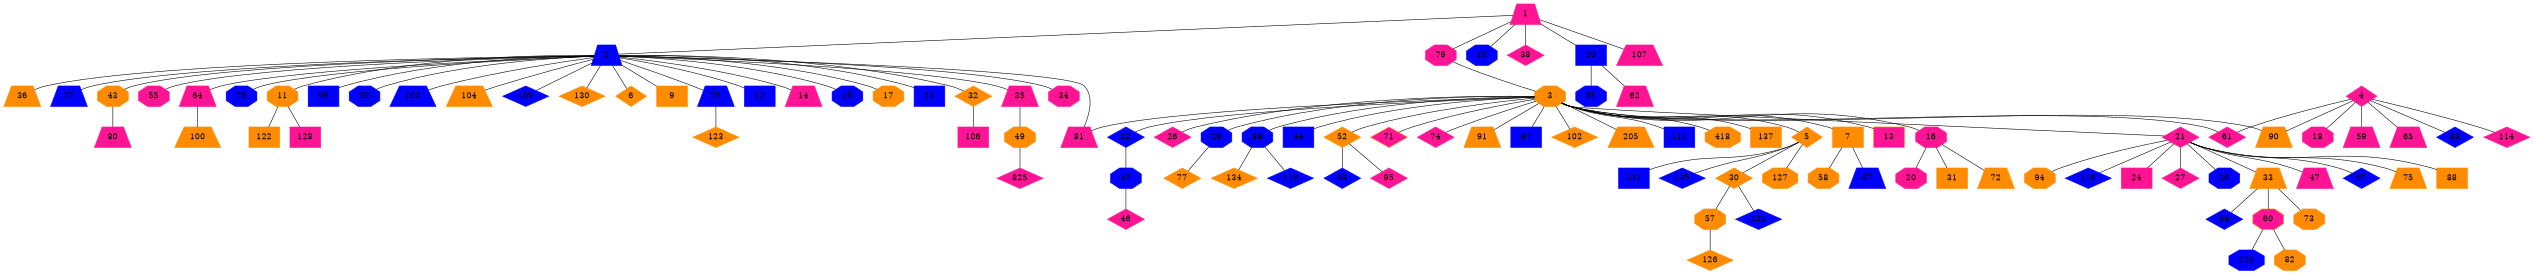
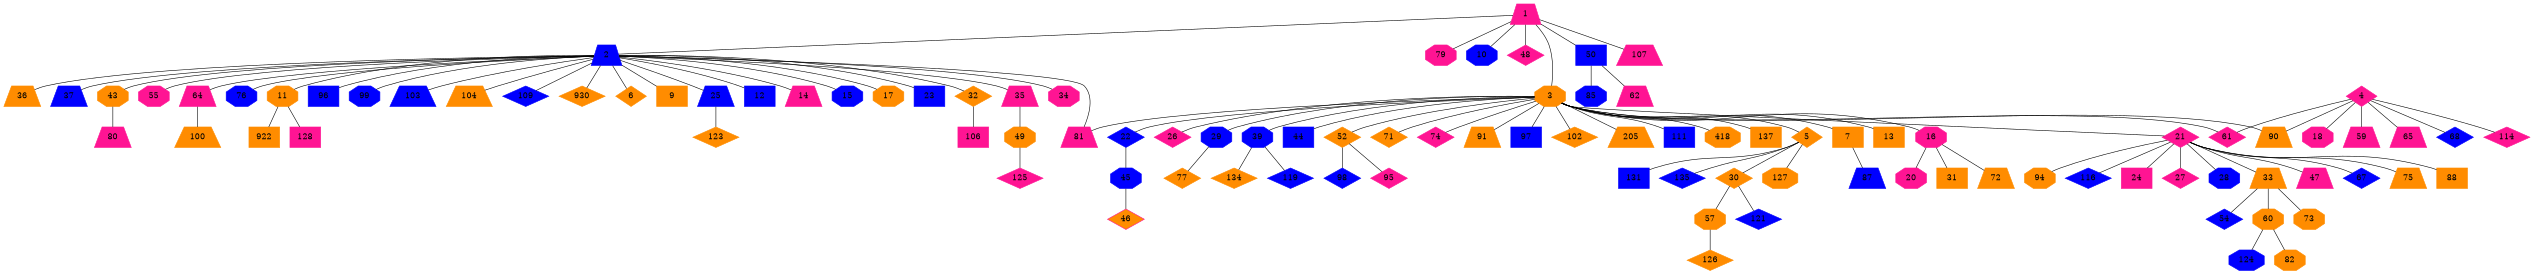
node "38": label "38" -> "48"
edge "79" -- "3": now "1" -- "3"
node "130": label "130" -> "930"
node "122": label "122" -> "922"
node "71": fillcolor deeppink -> darkorange
node "13": fillcolor deeppink -> darkorange
node "825": label "825" -> "125"
node "58": removed
node "46": fillcolor deeppink -> darkorange
node "60": fillcolor deeppink -> darkorange
